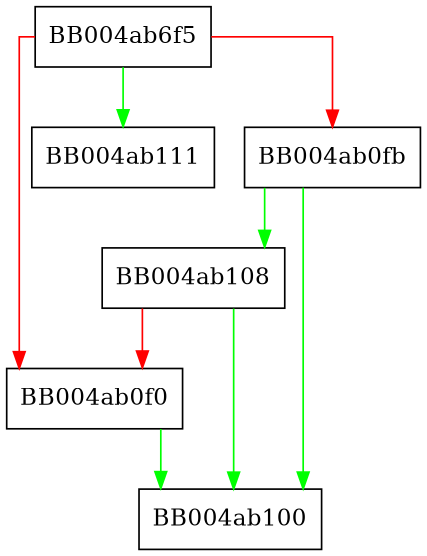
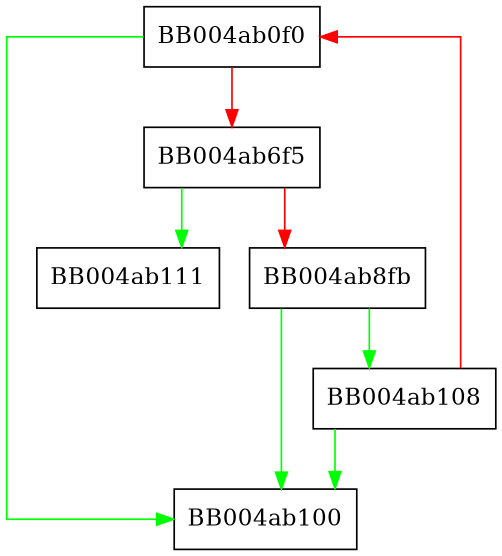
node "BB004ab0fb": label "BB004ab0fb" -> "BB004ab8fb"
edge "BB004ab6f5" -> "BB004ab0f0": reversed
